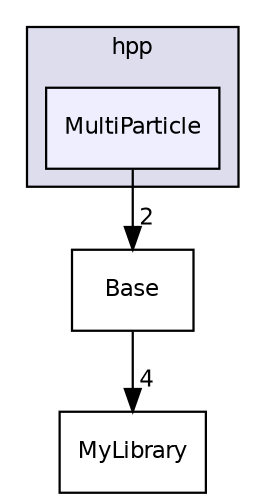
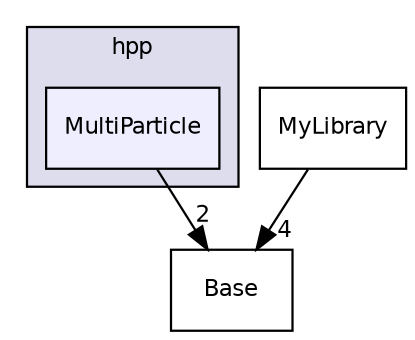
edge "Base" -> "MyLibrary": reversed
